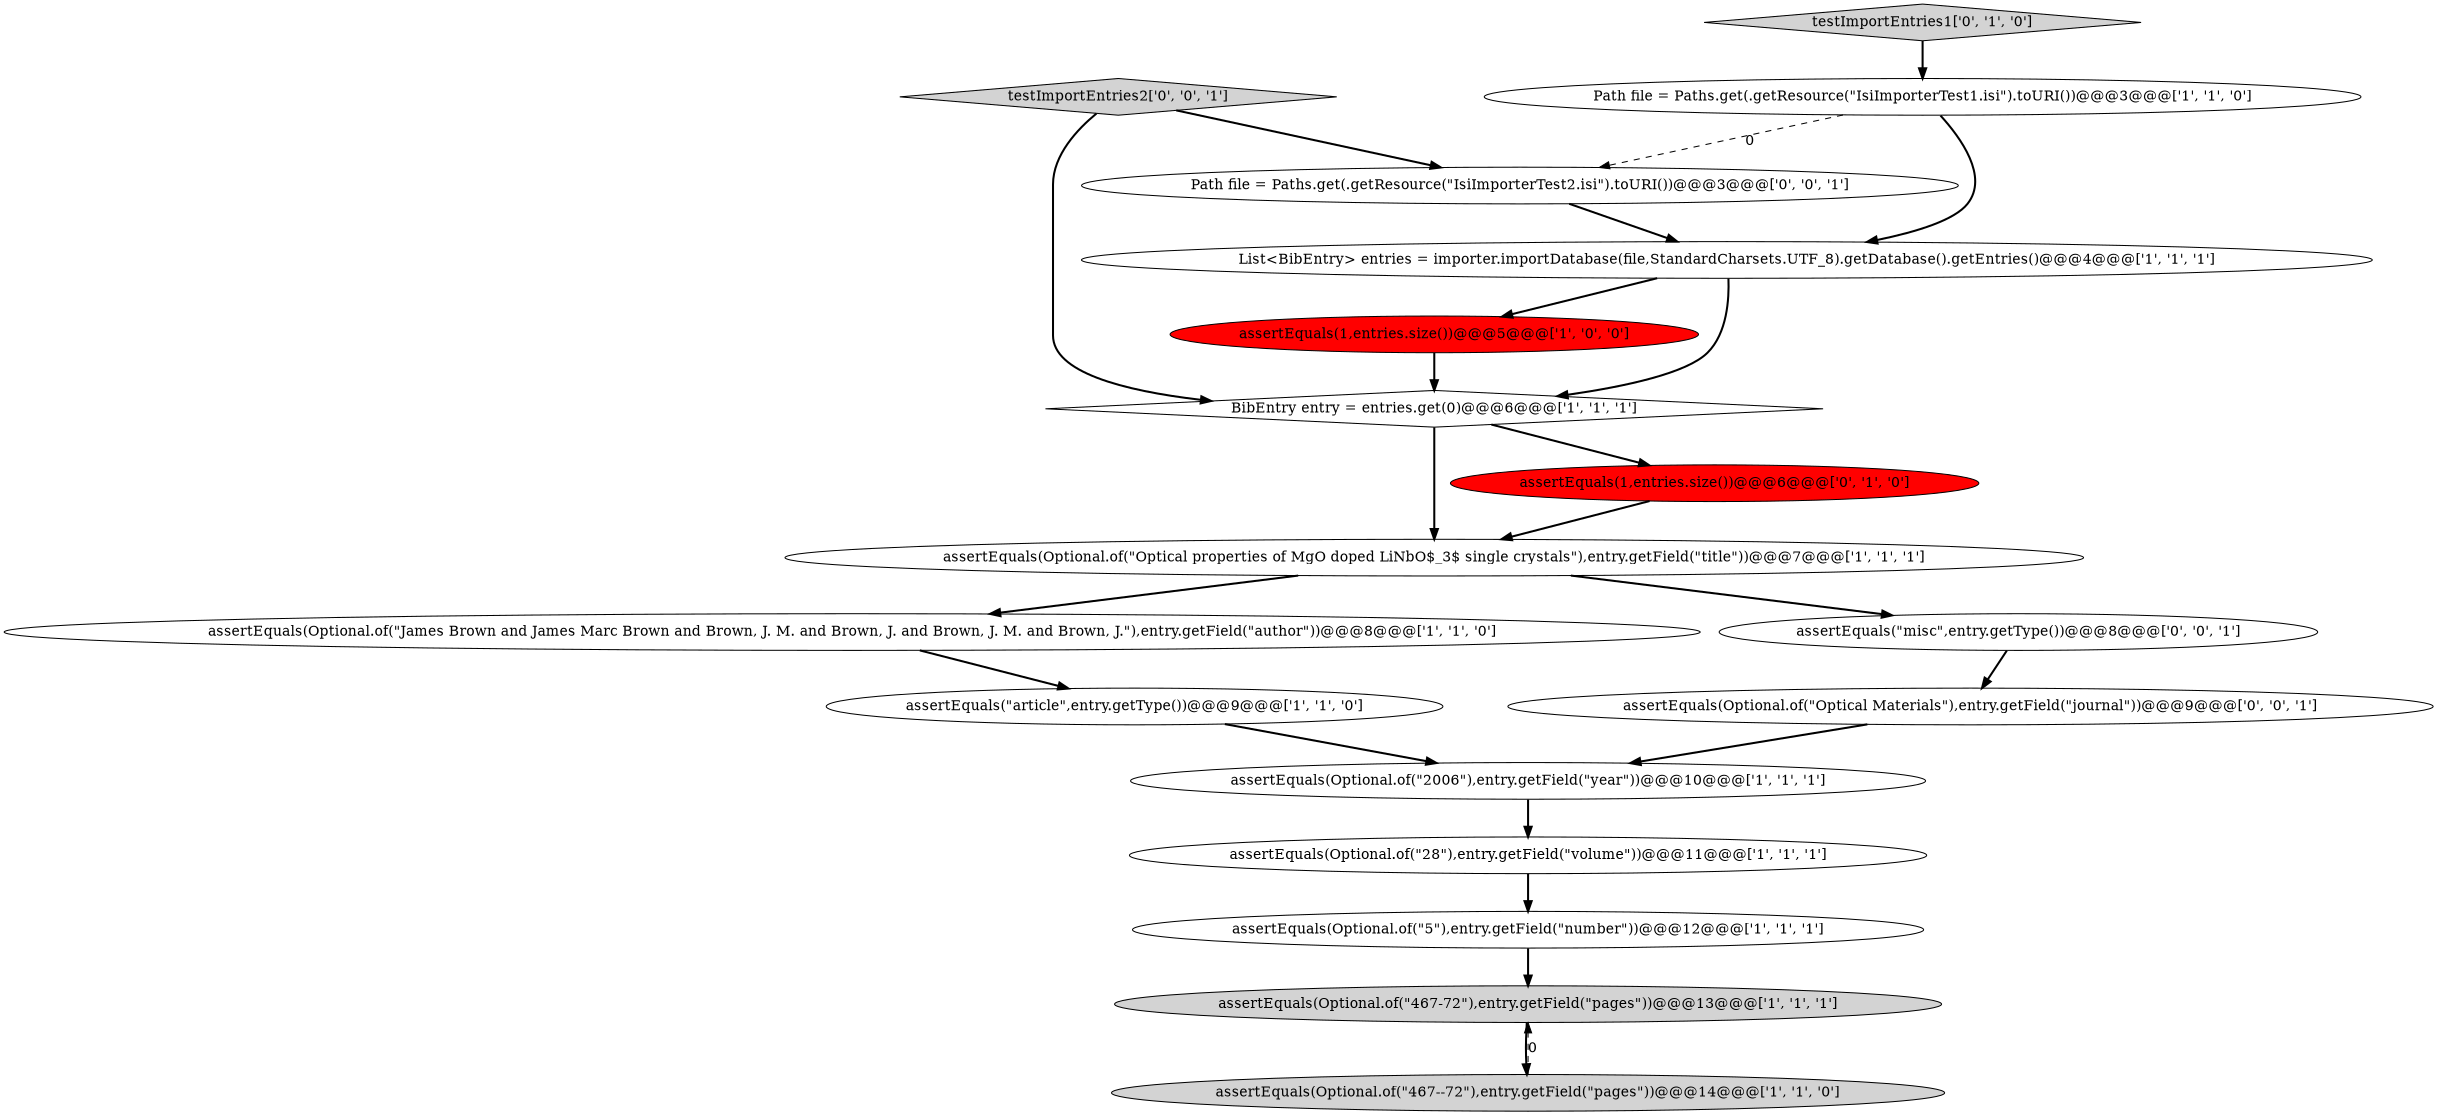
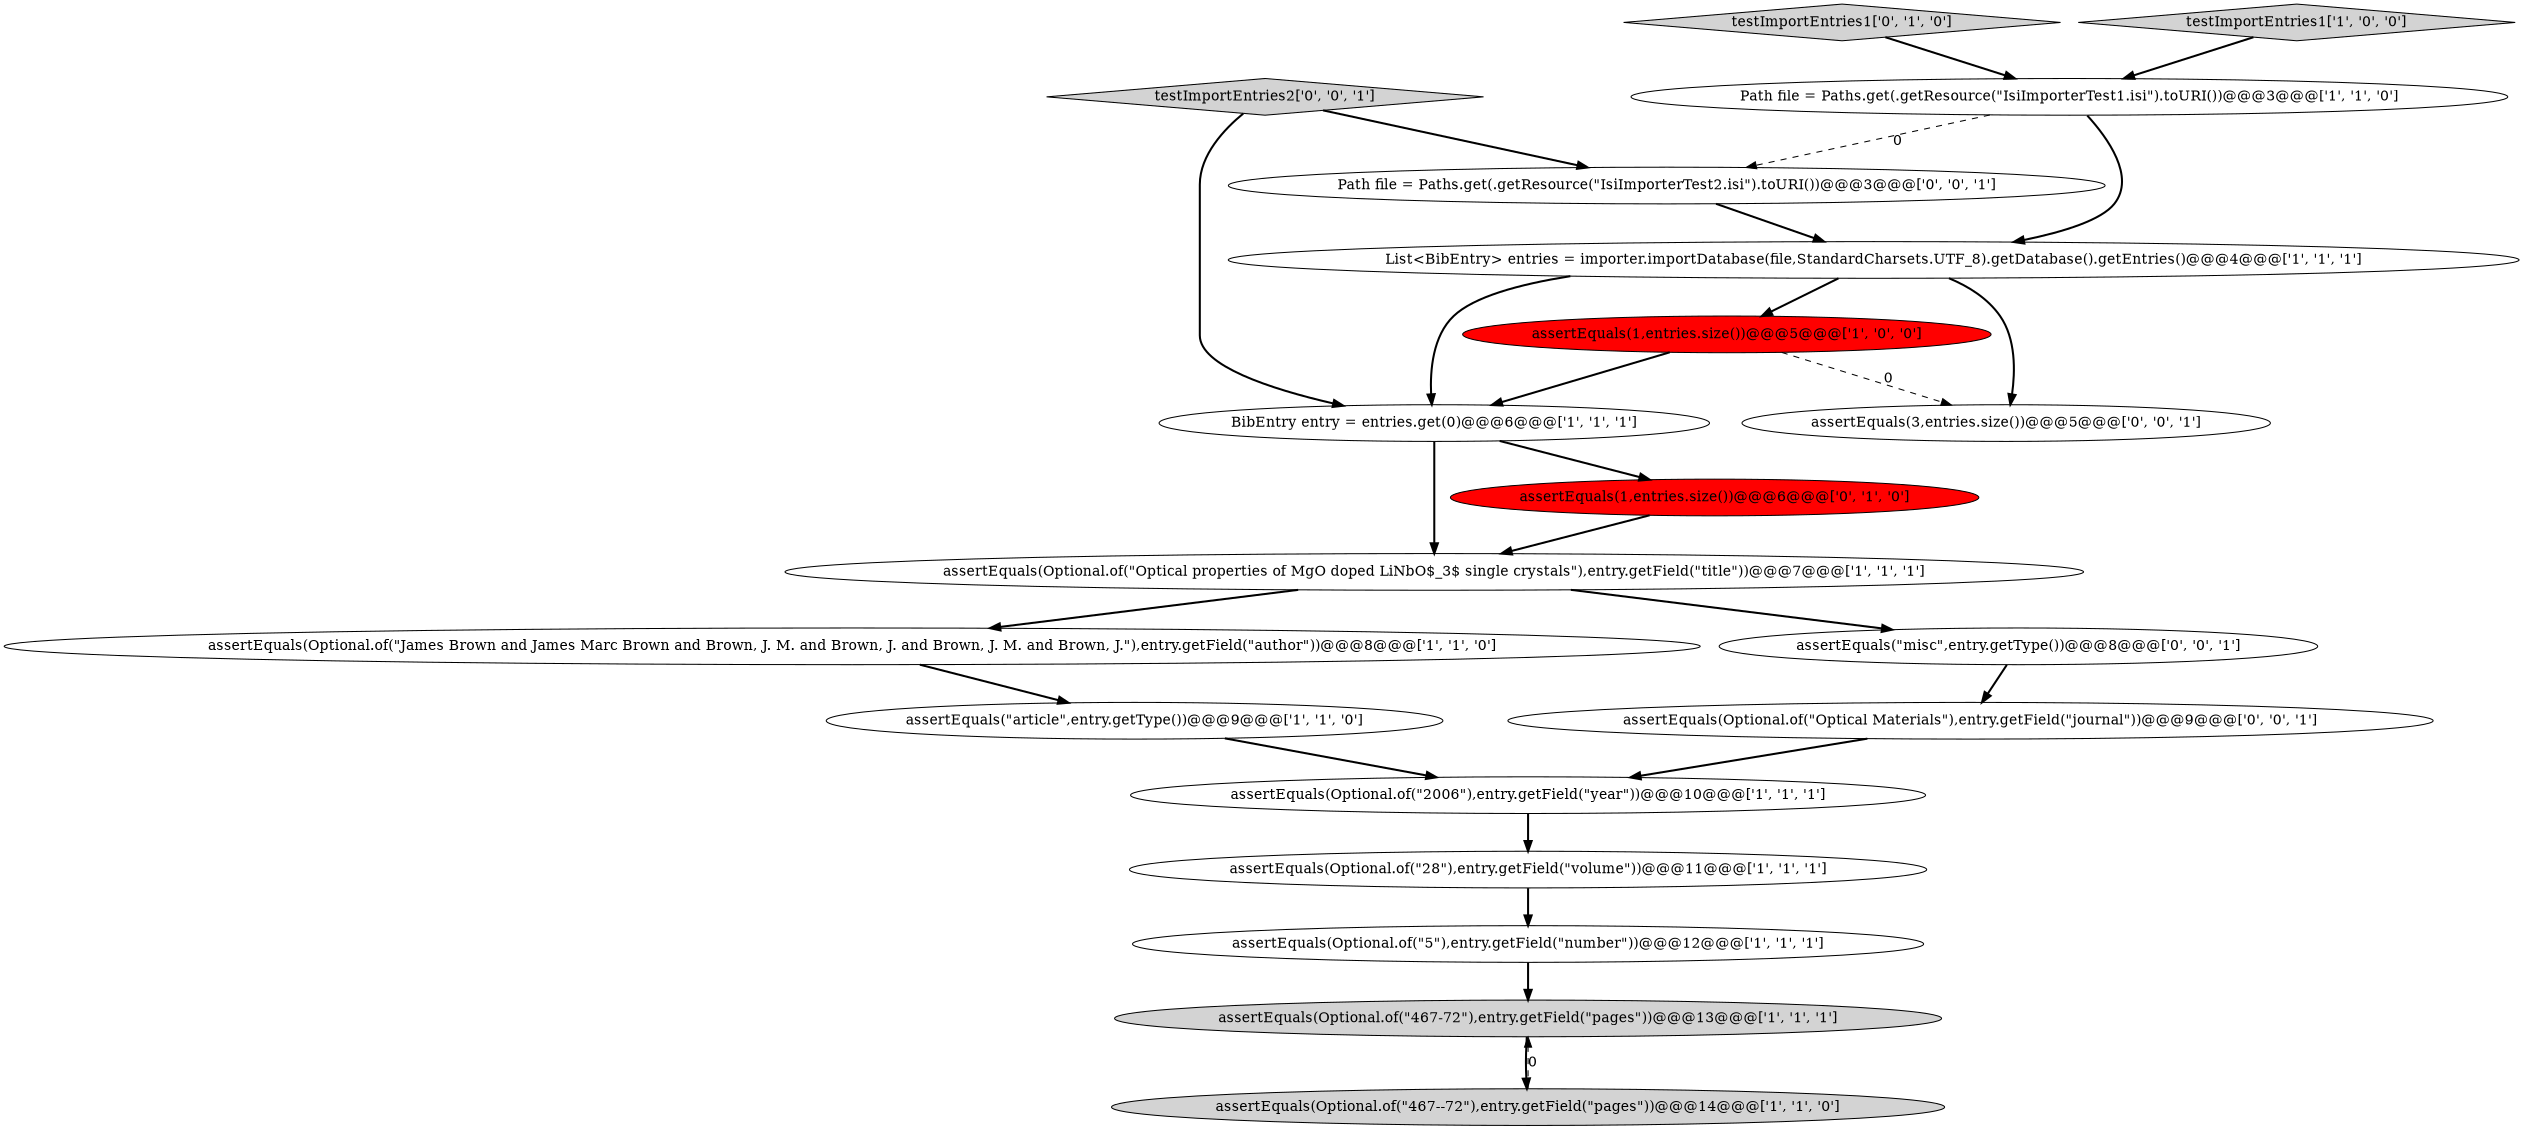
node "testImportEntries1['1', '0', '0']": added
node "BibEntry entry = entries.get(0)@@@6@@@['1', '1', '1']": shape diamond -> ellipse
node "assertEquals(3,entries.size())@@@5@@@['0', '0', '1']": added
